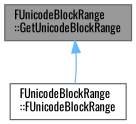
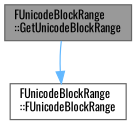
edge "FUnicodeBlockRange ::FUnicodeBlockRange" -> "FUnicodeBlockRange ::GetUnicodeBlockRange": reversed
